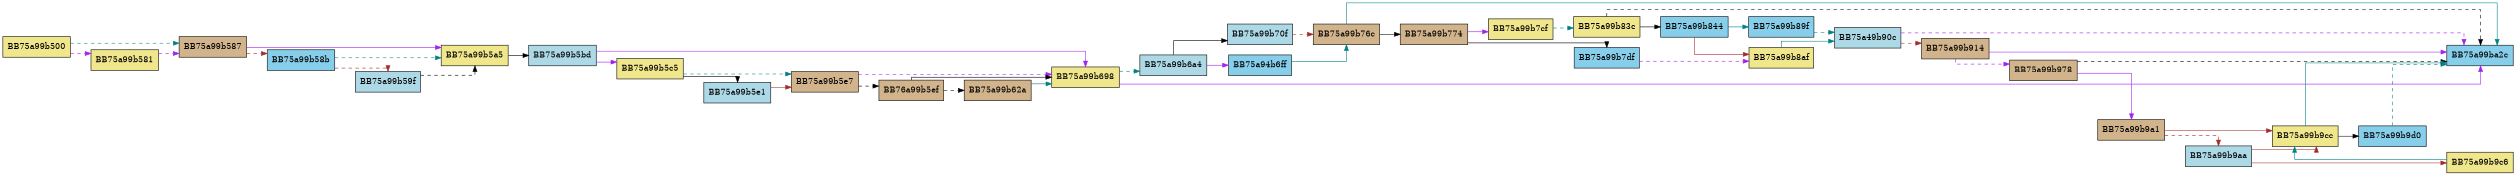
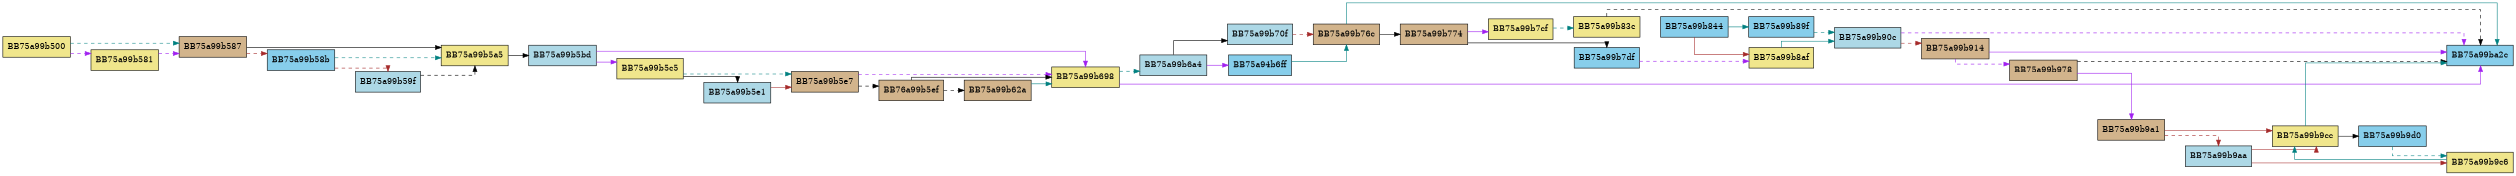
edge "BB75a99b83c" -> "BB75a99b844": removed
node "BB75a49b90c": label "BB75a49b90c" -> "BB75a99b90c"
edge "BB75a99b587" -> "BB75a99b5a5": color purple -> black
edge "BB75a99b9d0" -> "BB75a99ba2c": now "BB75a99b9d0" -> "BB75a99b9c6"
